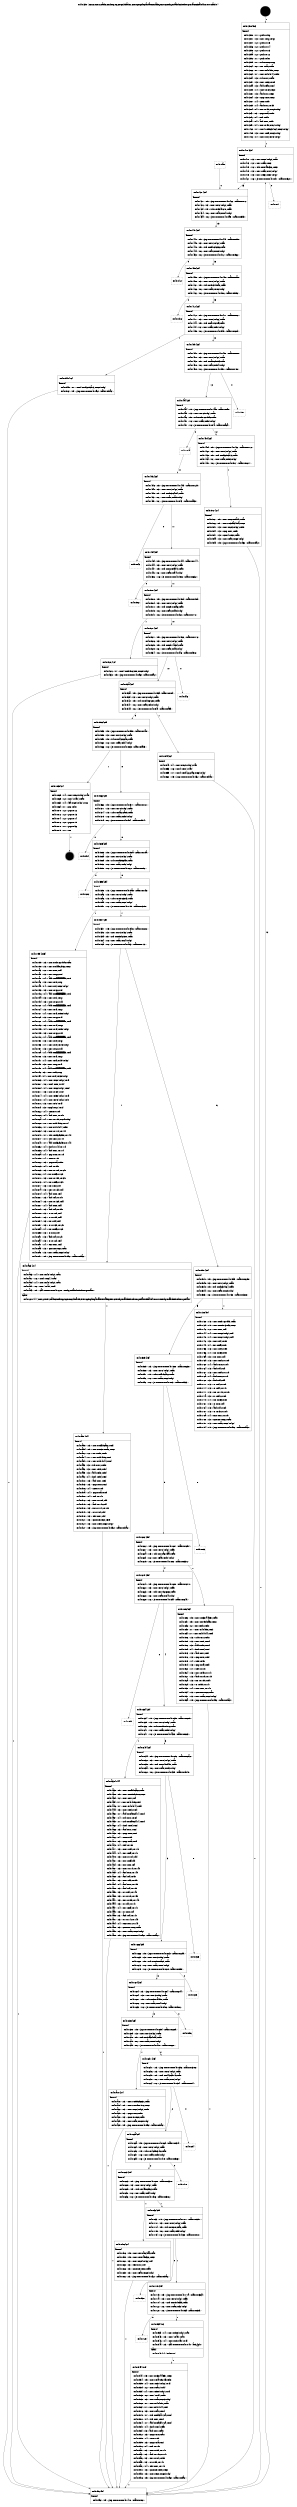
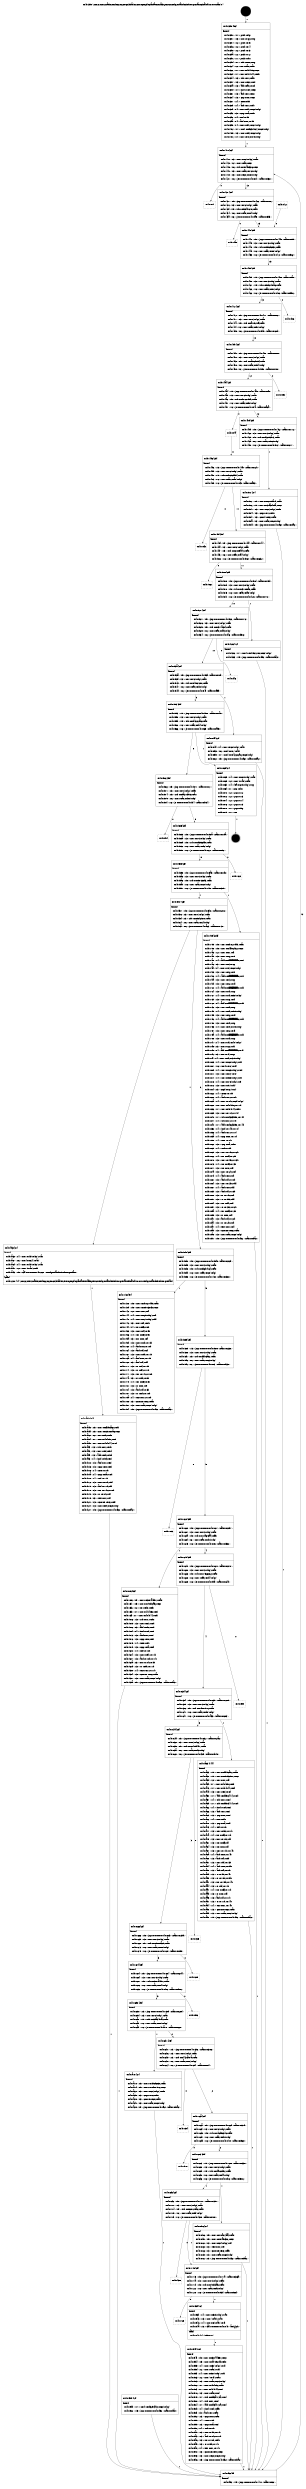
edge "0x401dae" -> "0x401427 [25]": reversed
edge "0x401440 [25]" -> "0x401d12": reversed
edge "0x401472 [25]" -> "0x4019bb [12]": removed, label "1"
